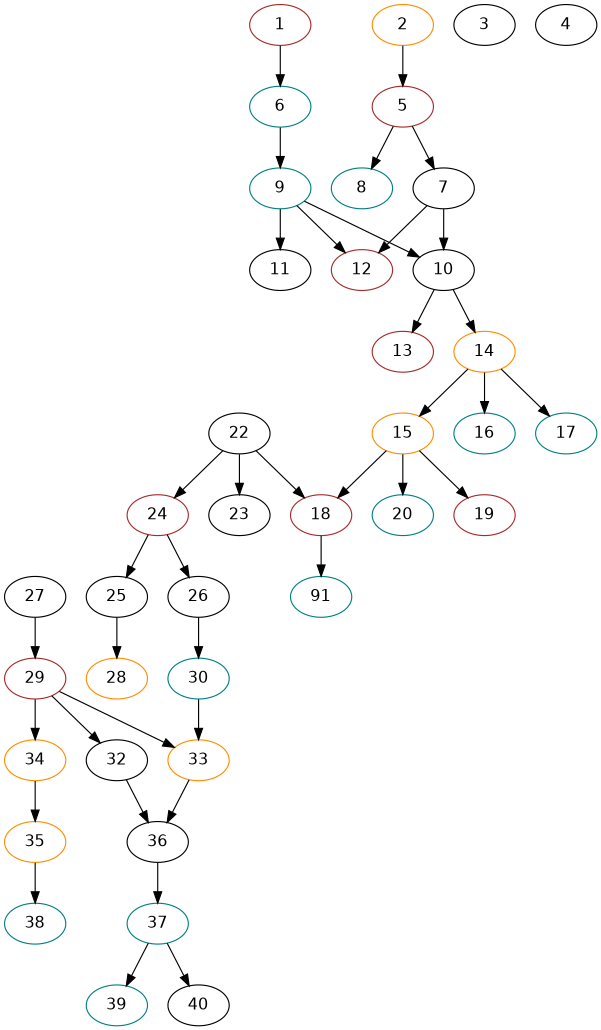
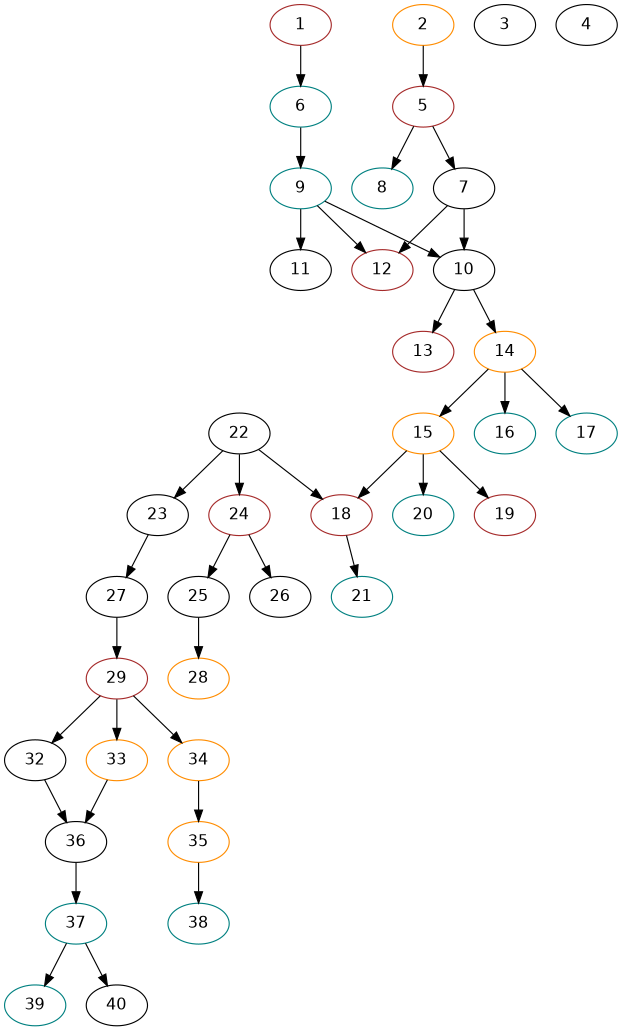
edge "23" -> "27": added
node "91": label "91" -> "21"
node "30": removed
